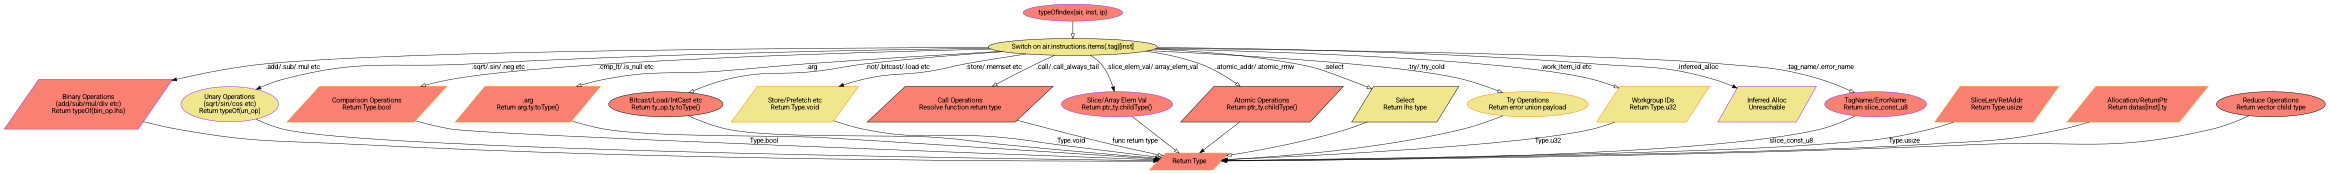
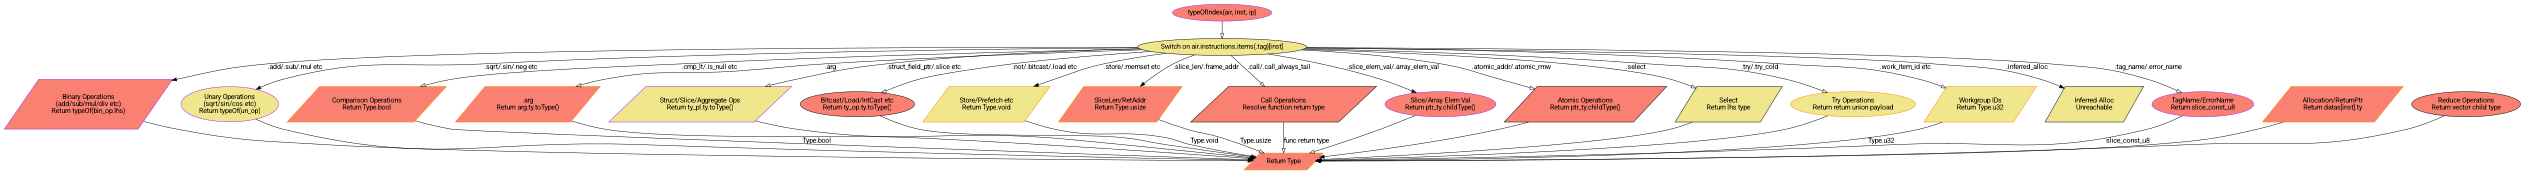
edge "Switch on air.instructions.items(.tag)[inst]" -> "SliceLen/RetAddr Return Type.usize": added, label ".slice_len/.frame_addr"
node "Struct/Slice/Aggregate Ops Return ty_pl.ty.toType()": added
node "Try Operations Return error union payload": label "Try Operations Return error union payload" -> "Try Operations Return return union payload"
node "Inferred Alloc Unreachable": color purple -> black
